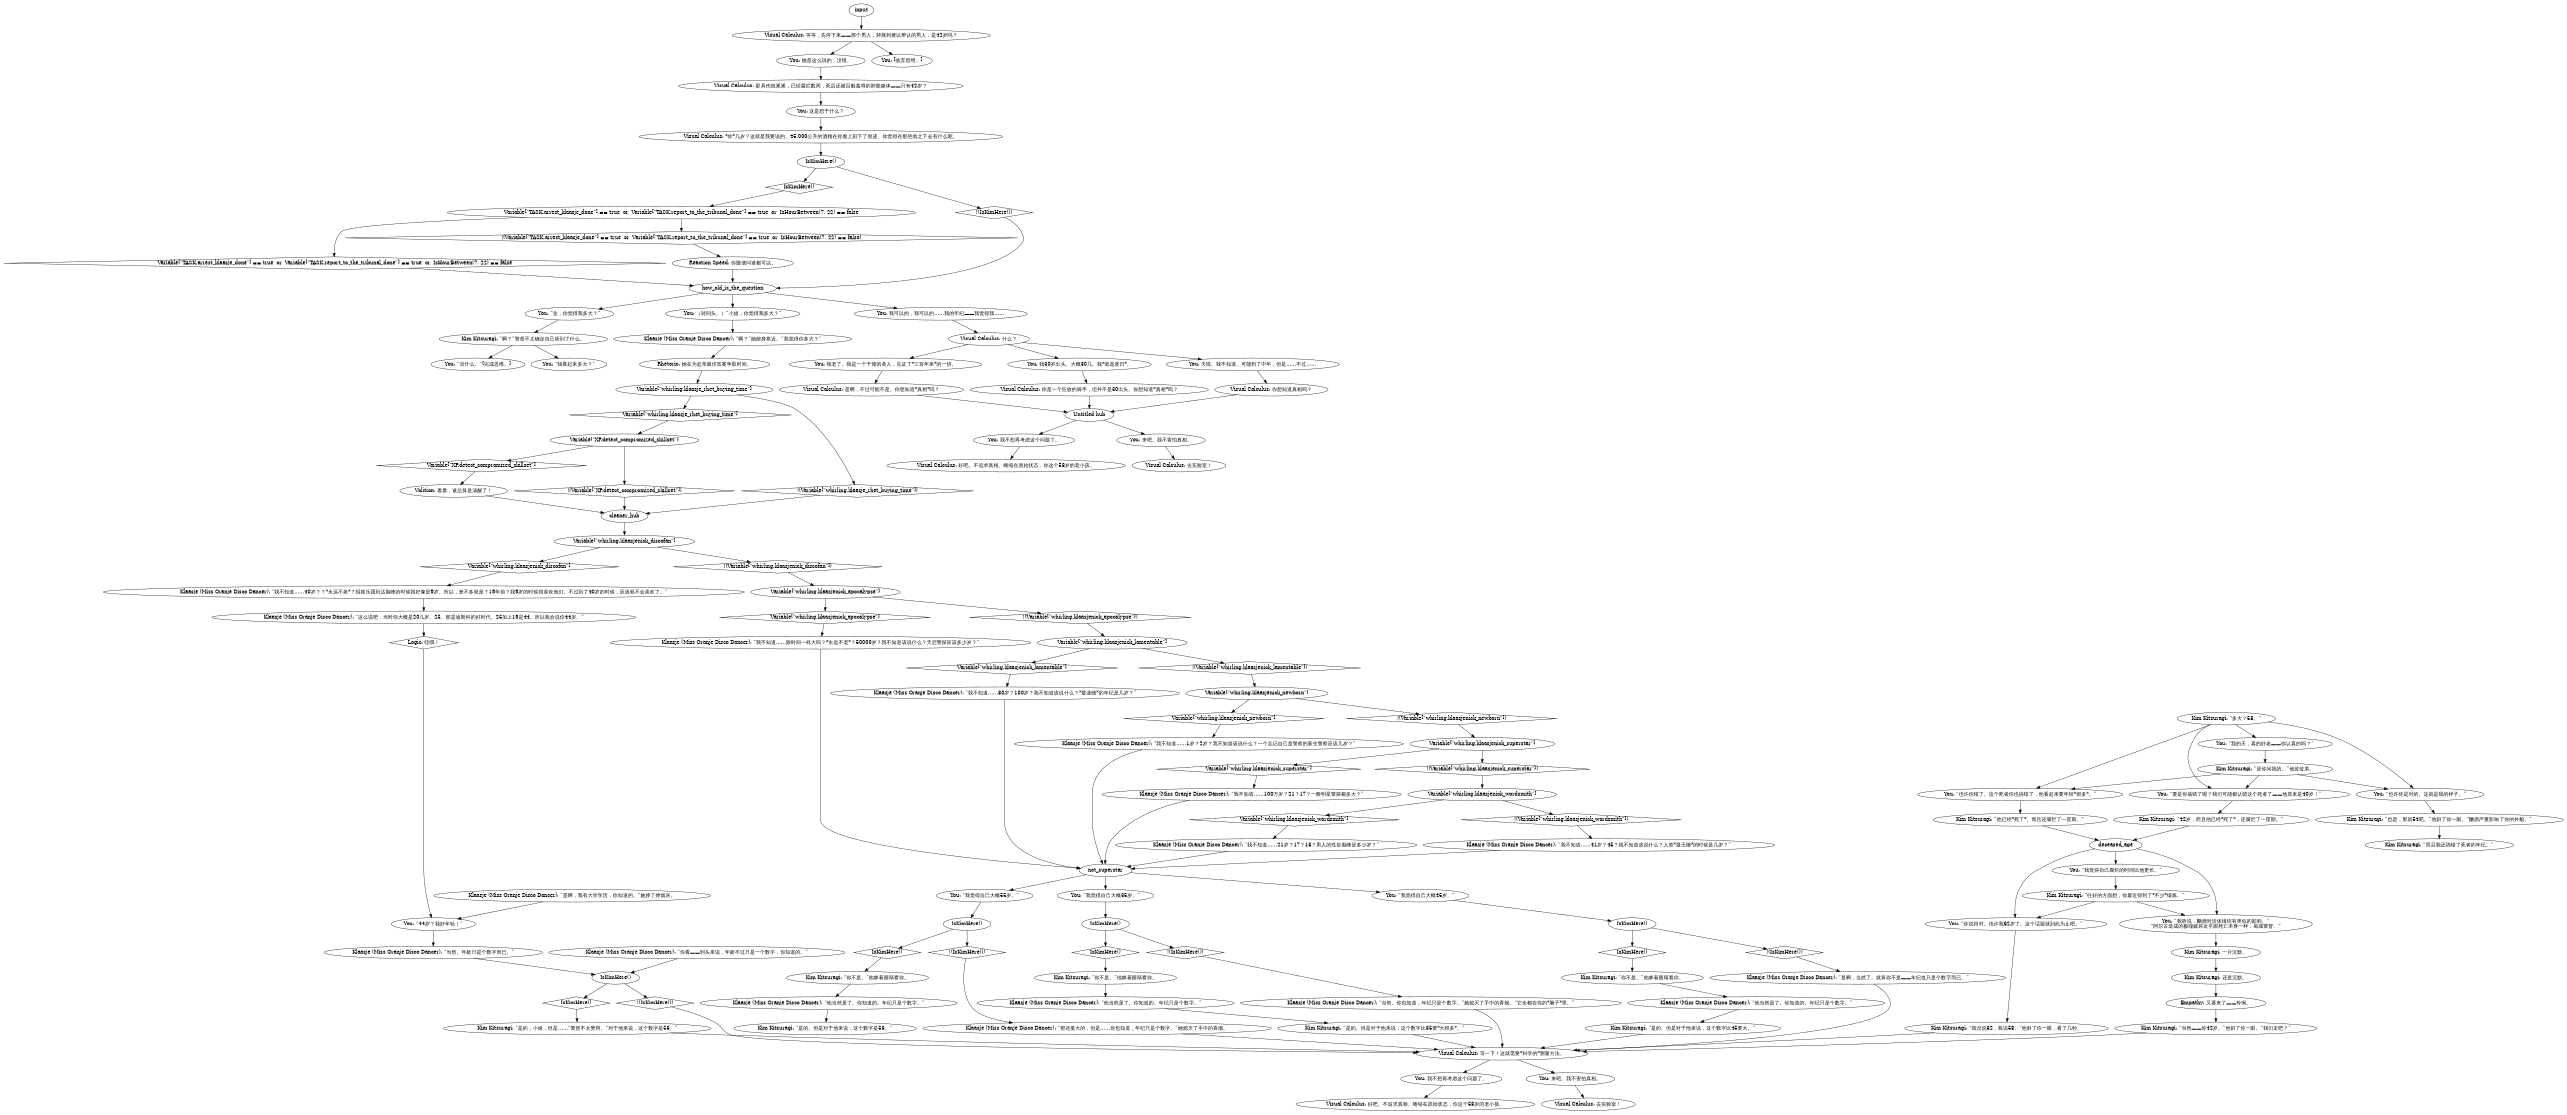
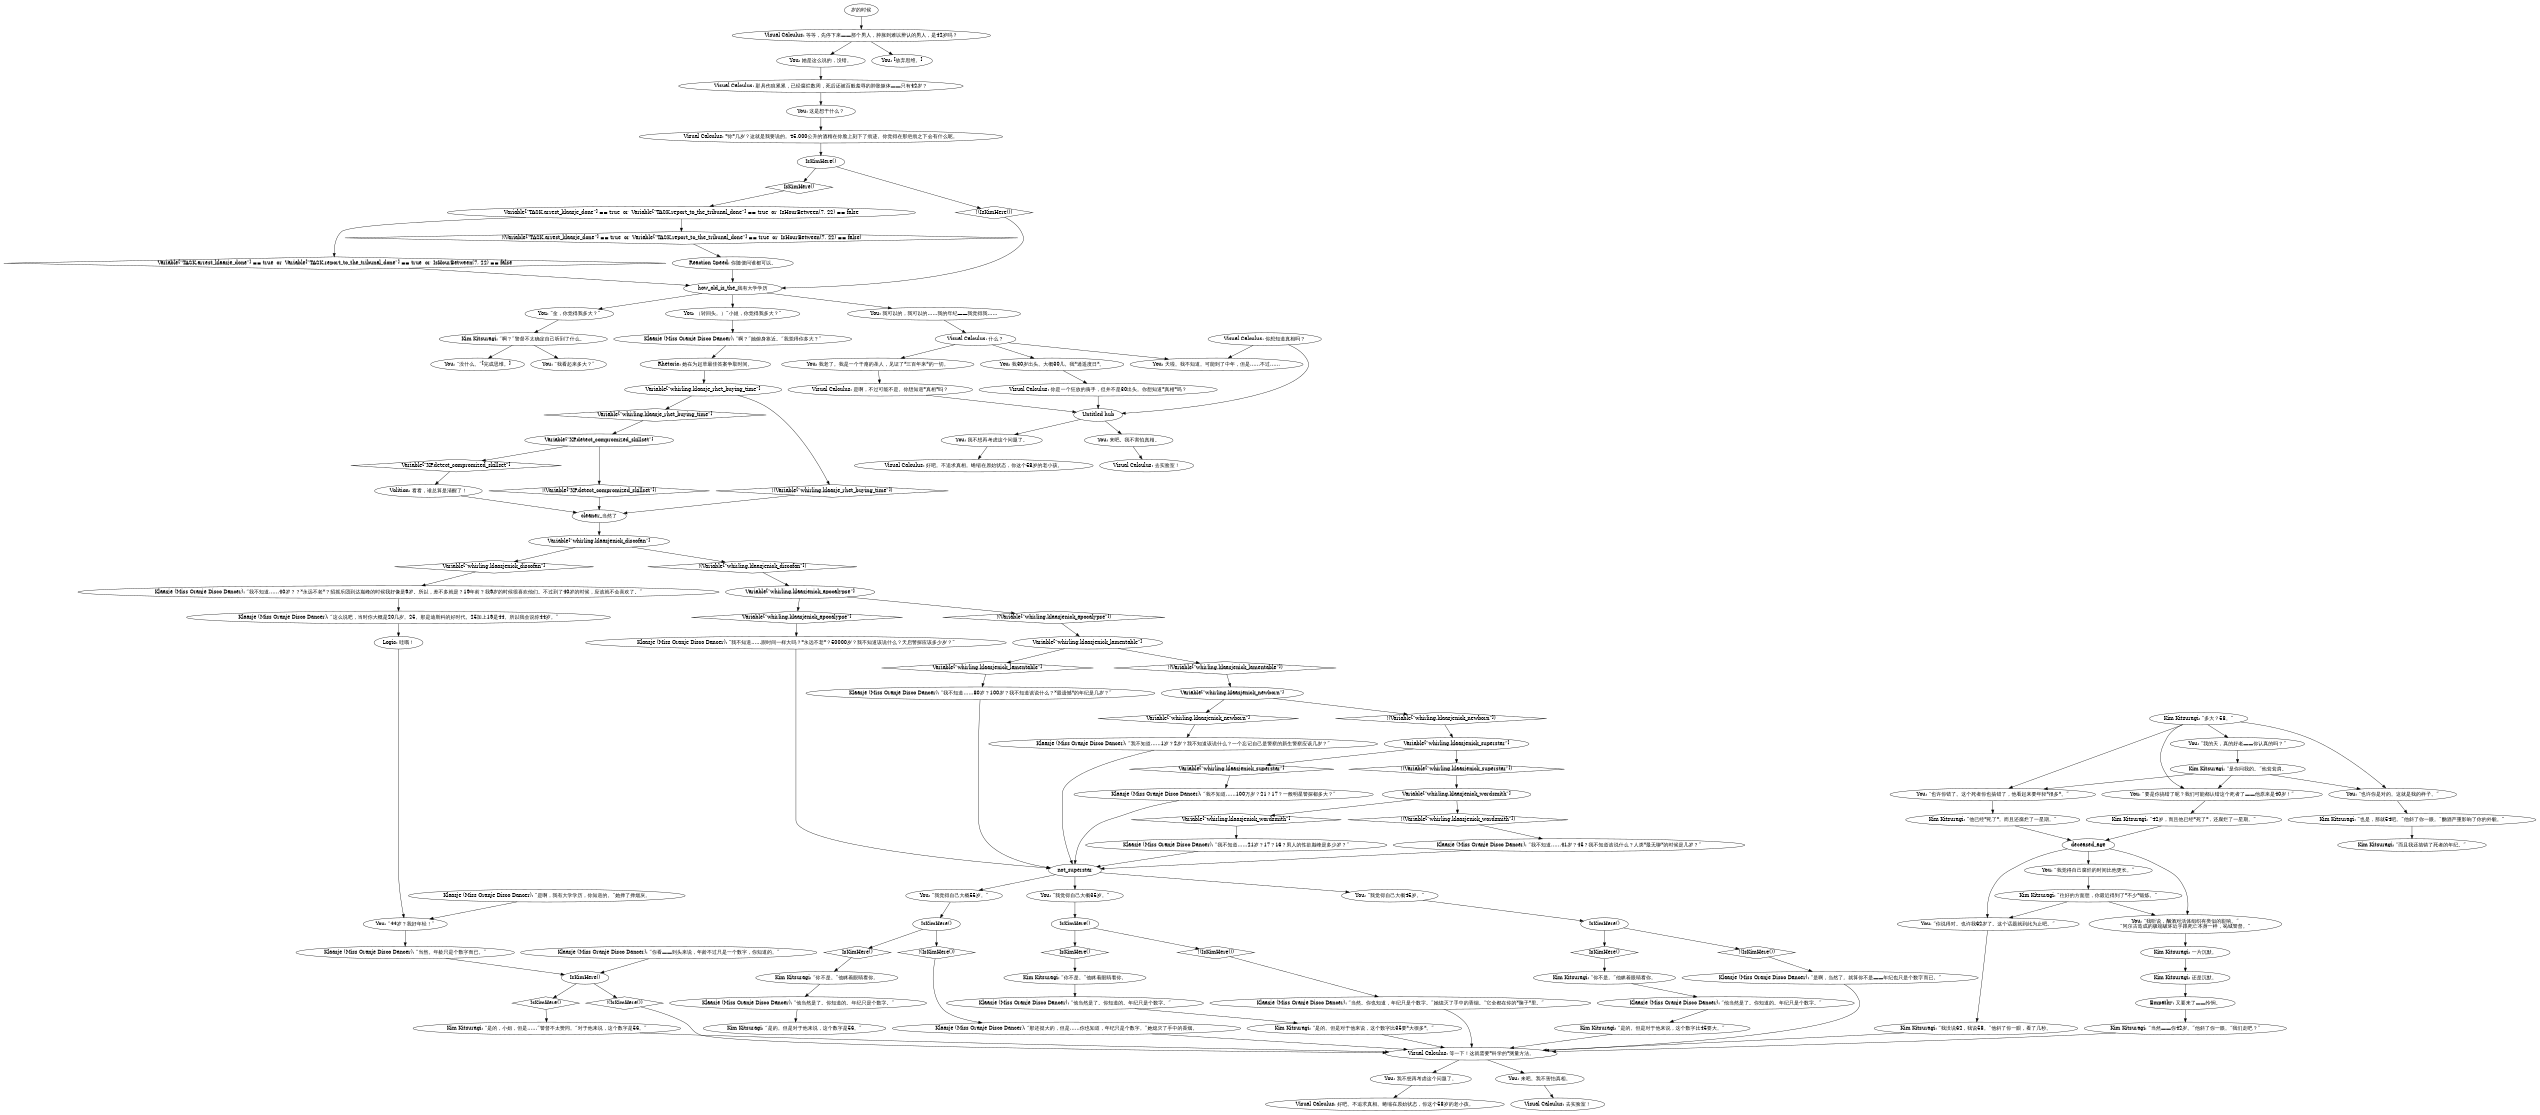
node "input": label "input" -> "岁的时候"
node "how_old_is_the_question": label "how_old_is_the_question" -> "how_old_is_the_我有大学学历"
edge "You: 天啦。我不知道。可能到了中年，但是……不过……" -> "Visual Calculus: 你想知道真相吗？": reversed
node "cleaner_hub": label "cleaner_hub" -> "cleaner_当然了"
node "Logic: 哇哦！": shape diamond -> ellipse
